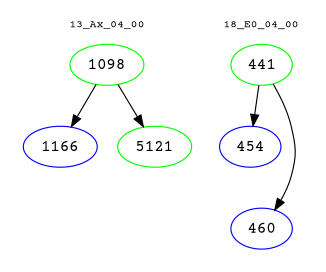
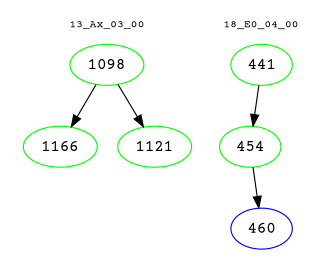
cluster "13_Ax_04_00": label "13_Ax_04_00" -> "13_Ax_03_00"
edge "441" -> "460": now "454" -> "460"
node "1166": color blue -> green
node "5121": label "5121" -> "1121"
node "454": color blue -> green
